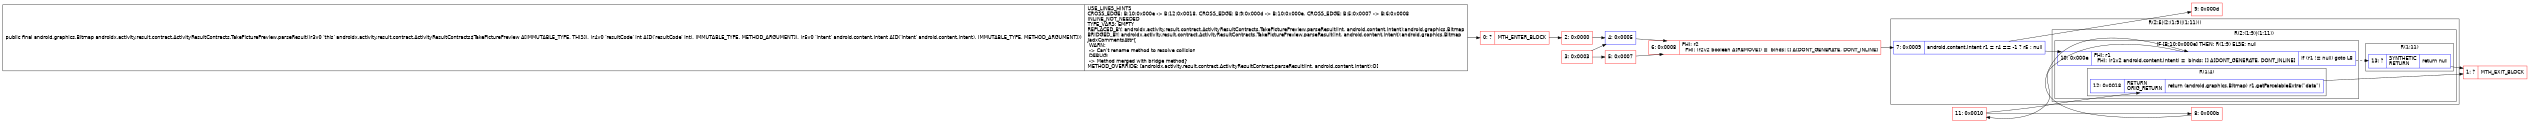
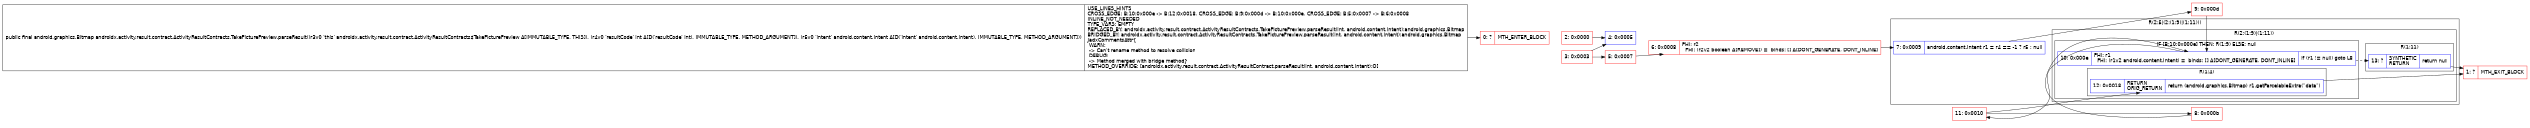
edge "0: ?" -> "2: 0x0000": removed
edge "4: 0x0005" -> "6: 0x0008": removed
edge "7: 0x0009" -> "10: 0x000e": now "9: 0x000d" -> "10: 0x000e"
